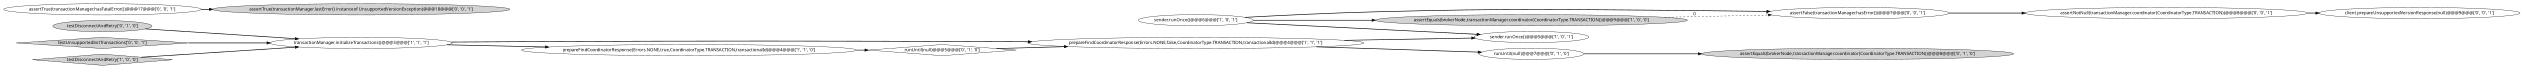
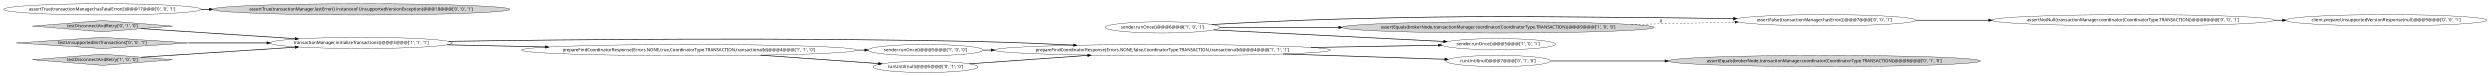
node "testDisconnectAndRetry['0', '1', '0']": shape ellipse -> diamond
node "sender.runOnce()@@@5@@@['1', '0', '0']": added
node "runUntil(null)@@@5@@@['0', '1', '0']": shape diamond -> ellipse
